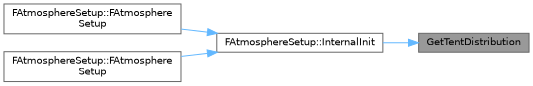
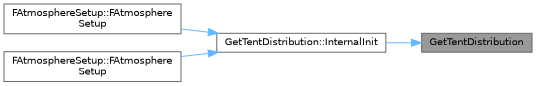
node "FAtmosphereSetup::InternalInit": label "FAtmosphereSetup::InternalInit" -> "GetTentDistribution::InternalInit"
